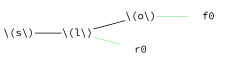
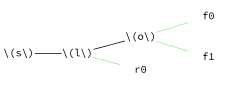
node "f1": added
